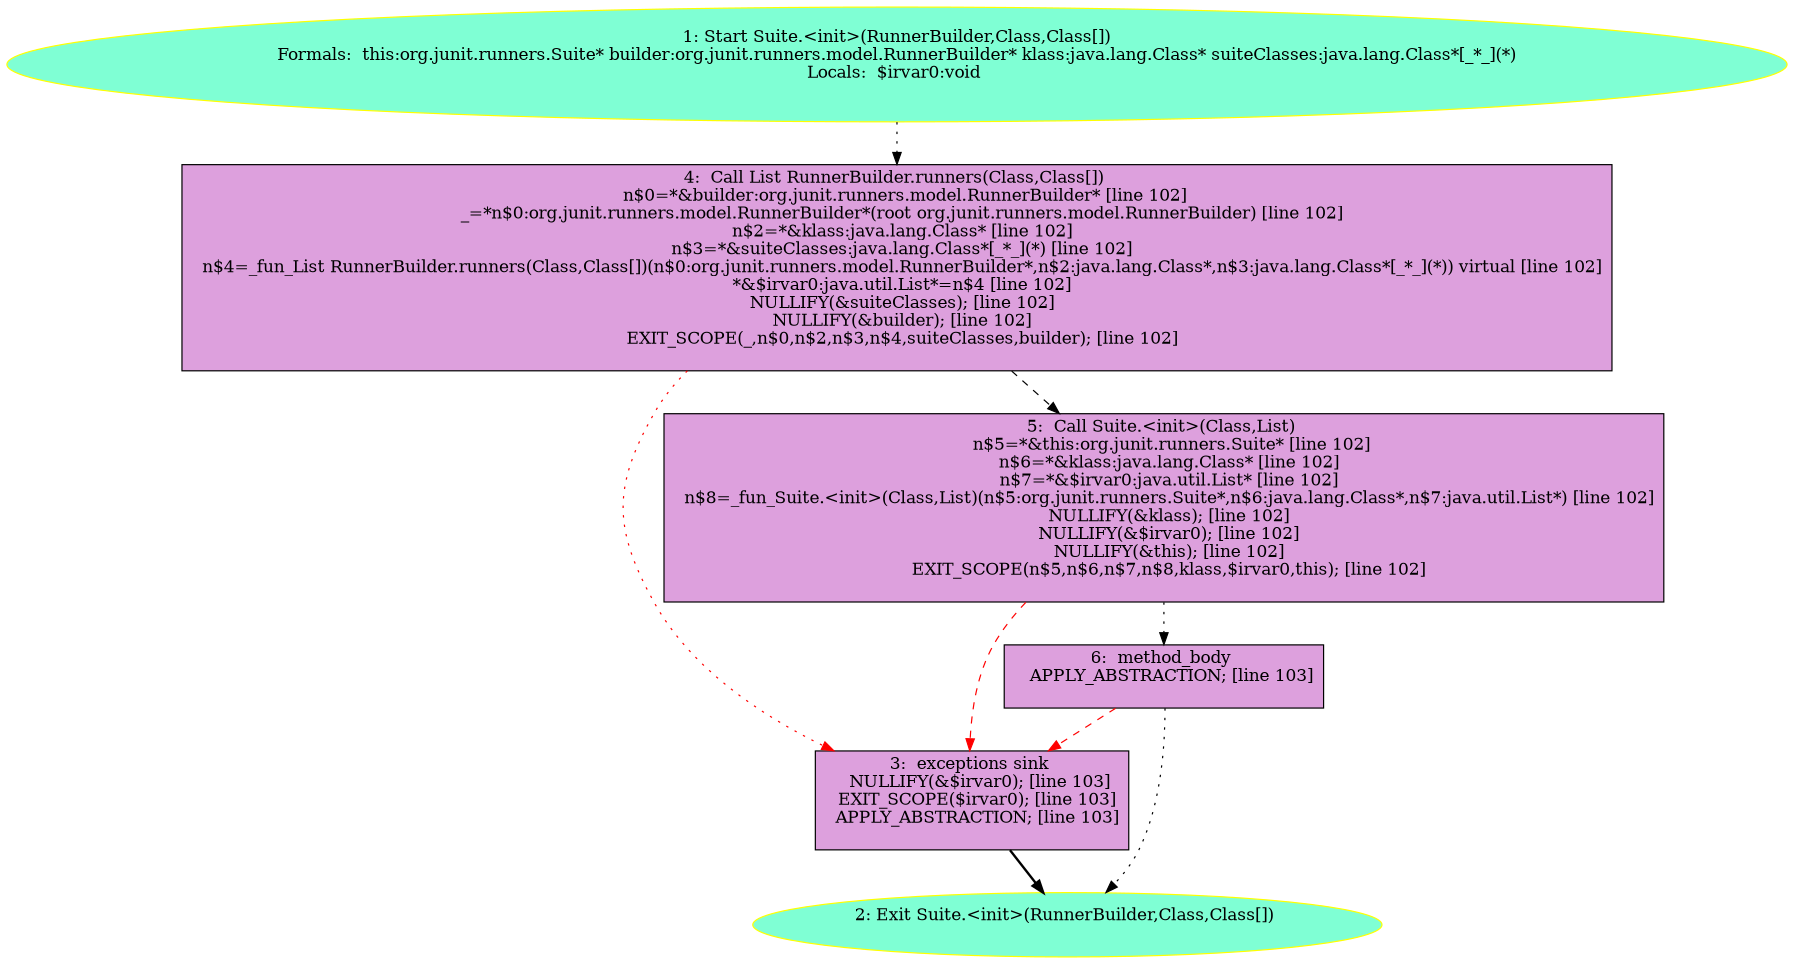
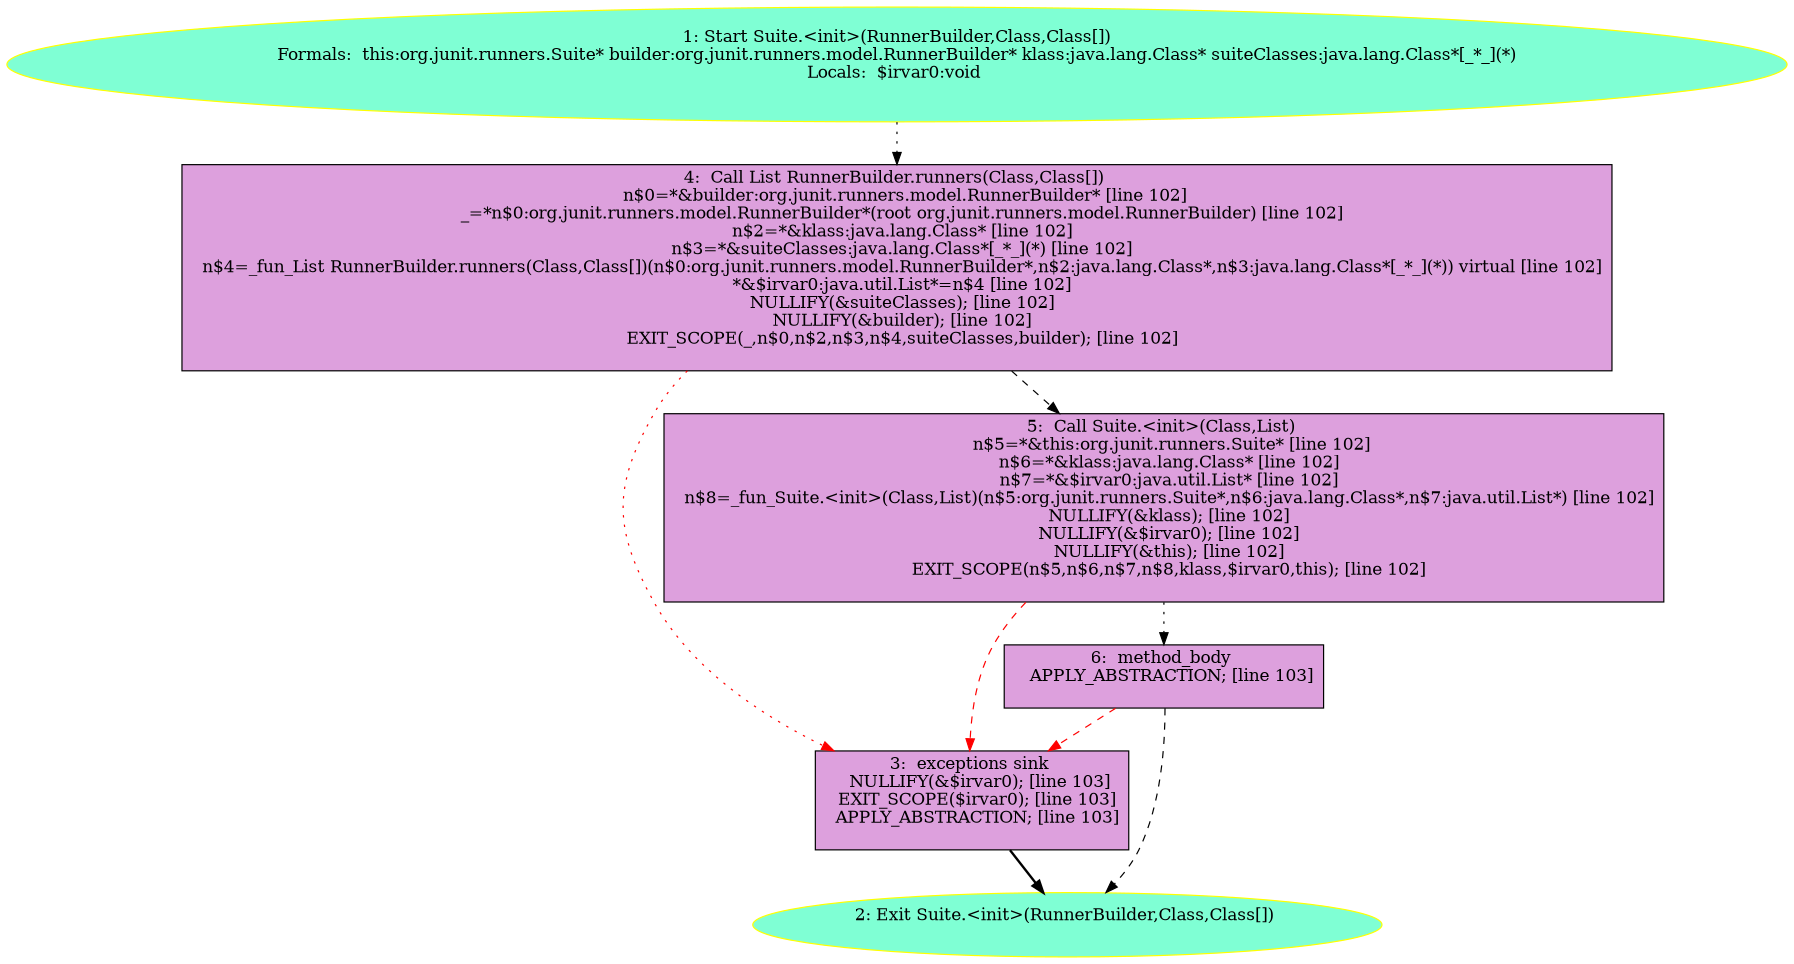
edge "6:  method_body APPLY_ABSTRACTION; [line 103]" -> "2: Exit Suite.<init>(RunnerBuilder,Class,Class[])": style dotted -> dashed
